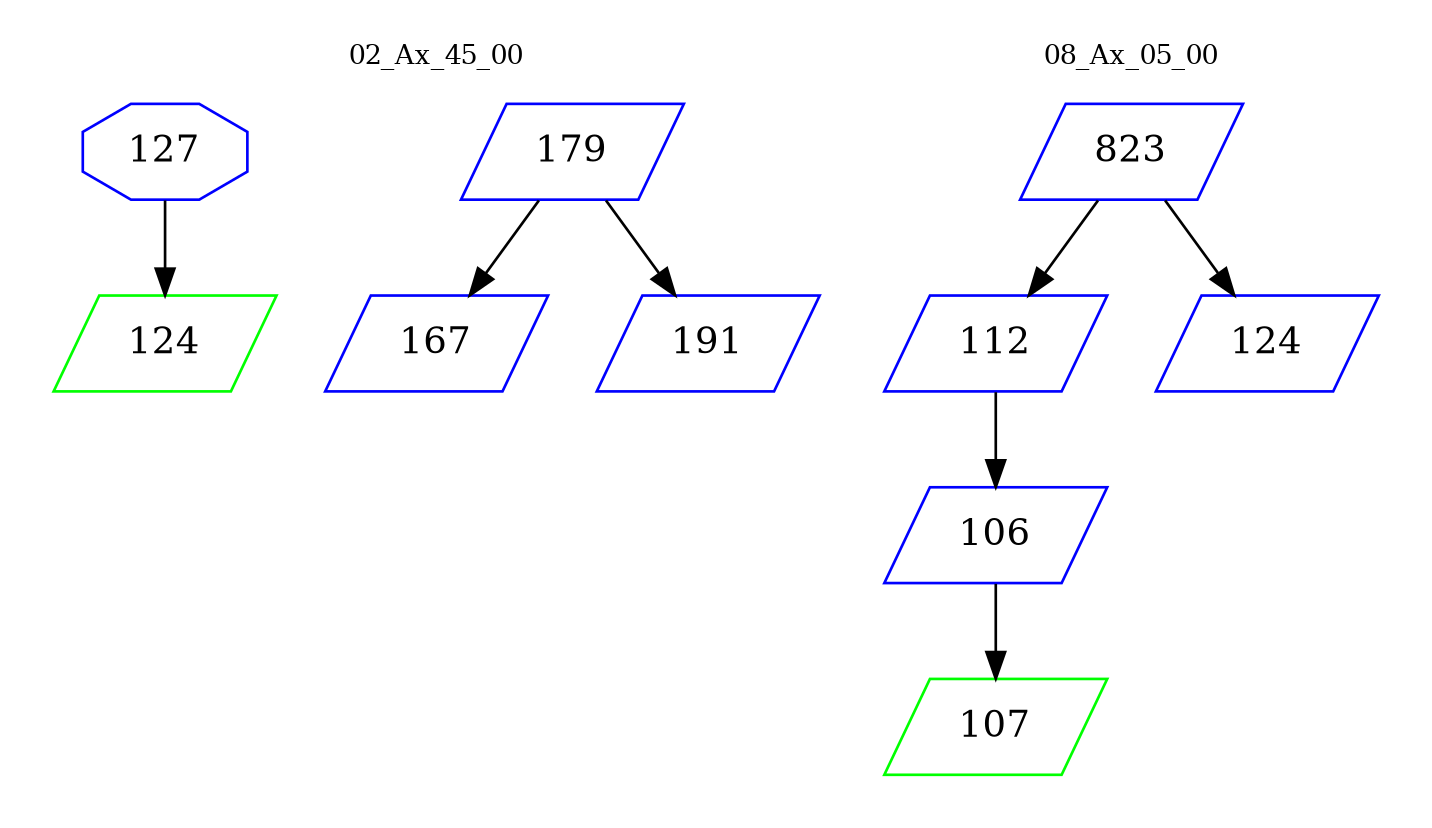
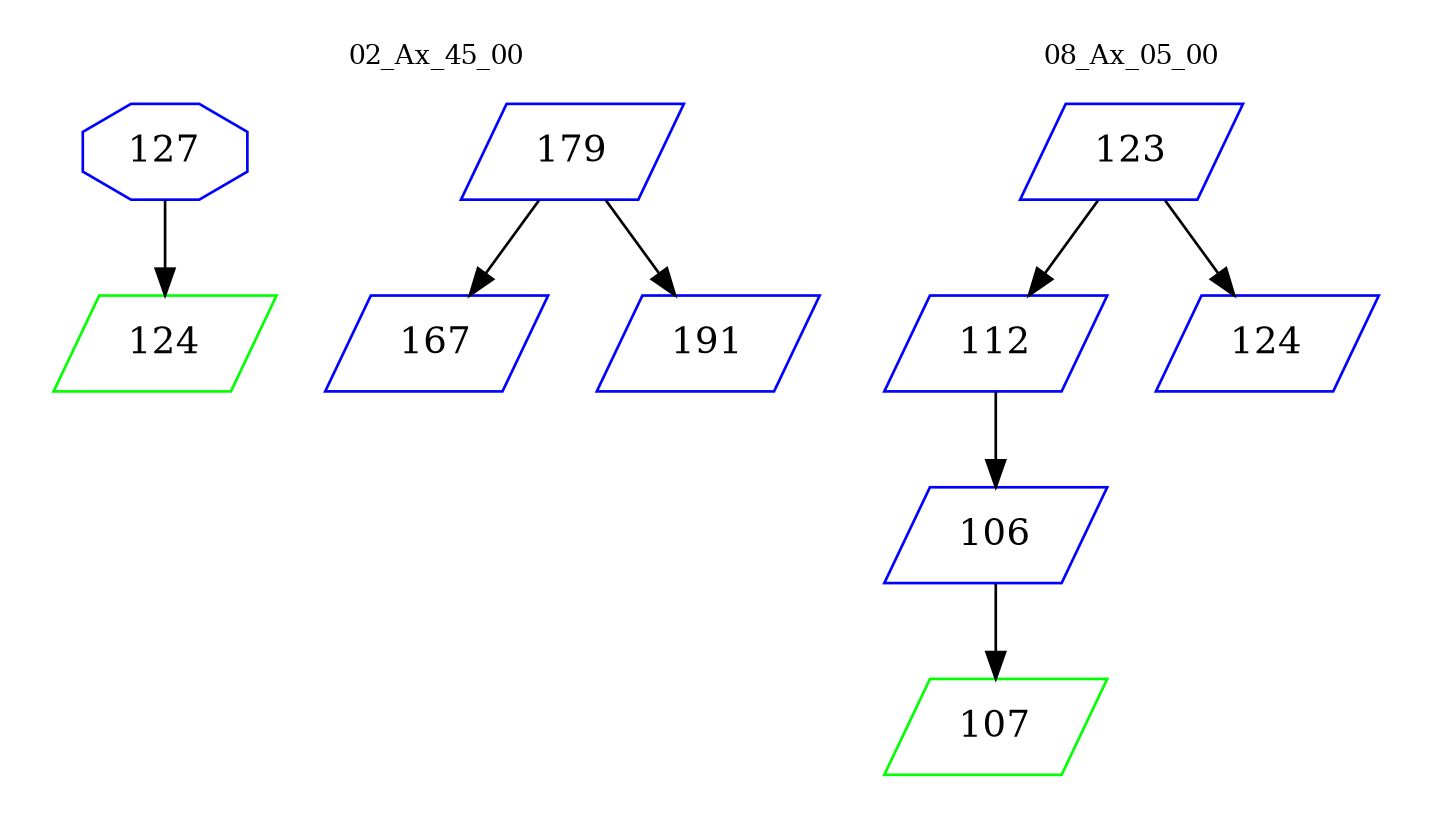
node "823": label "823" -> "123"
